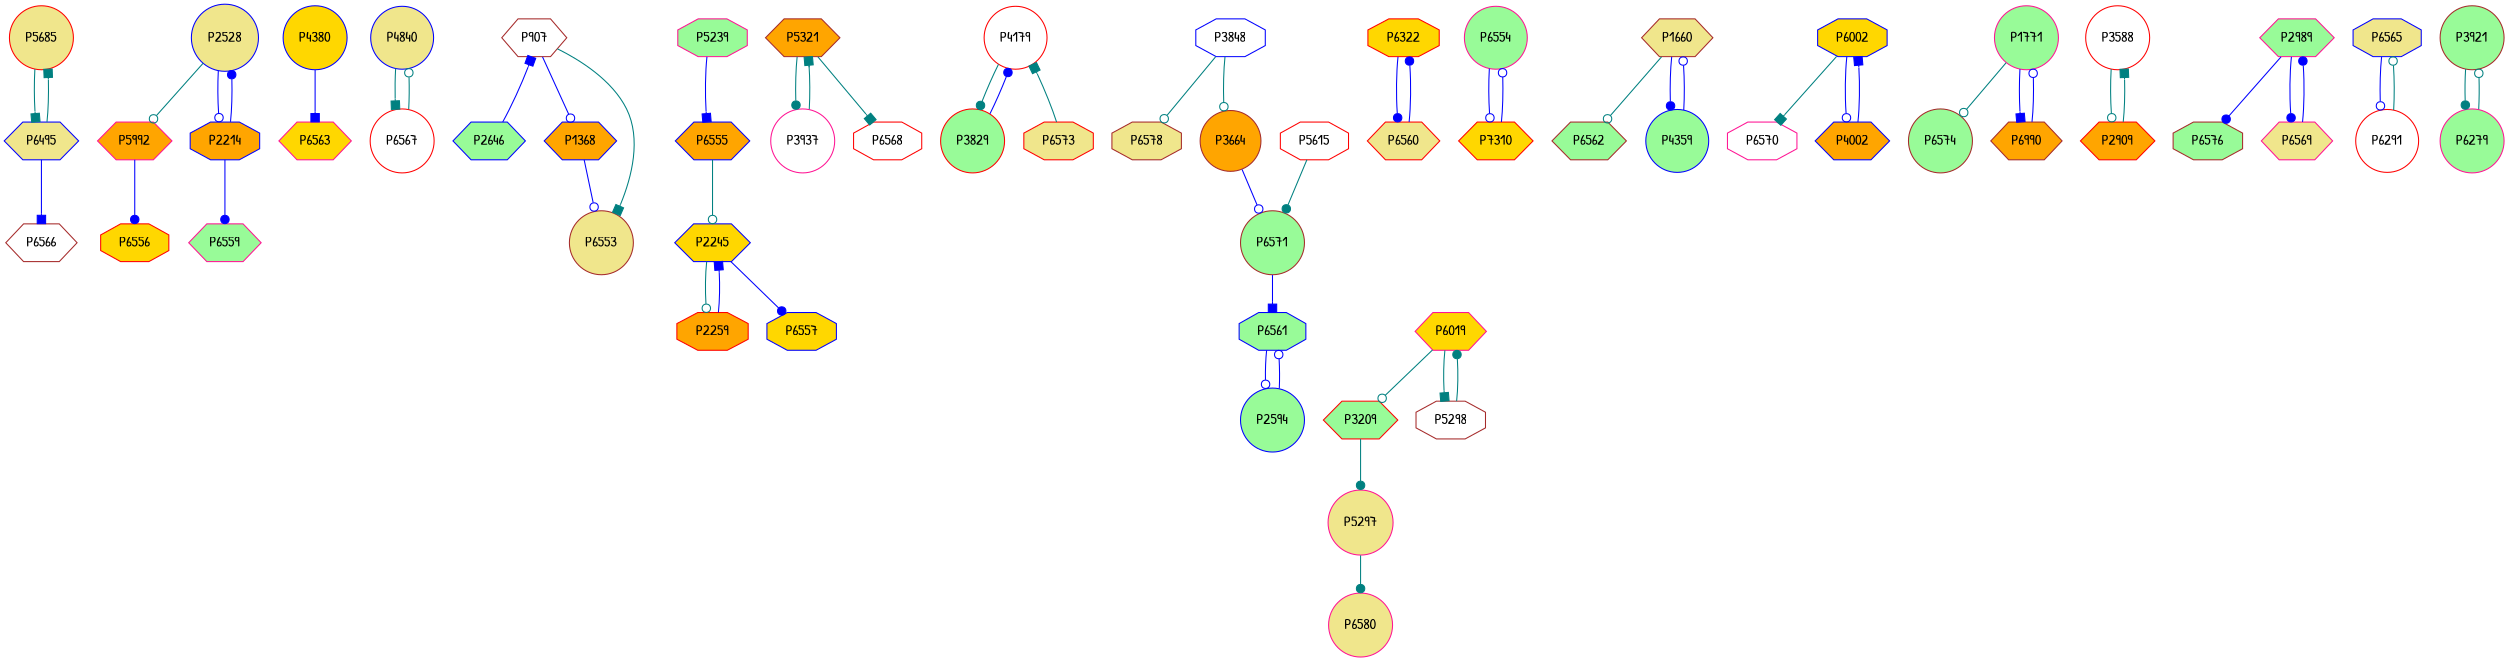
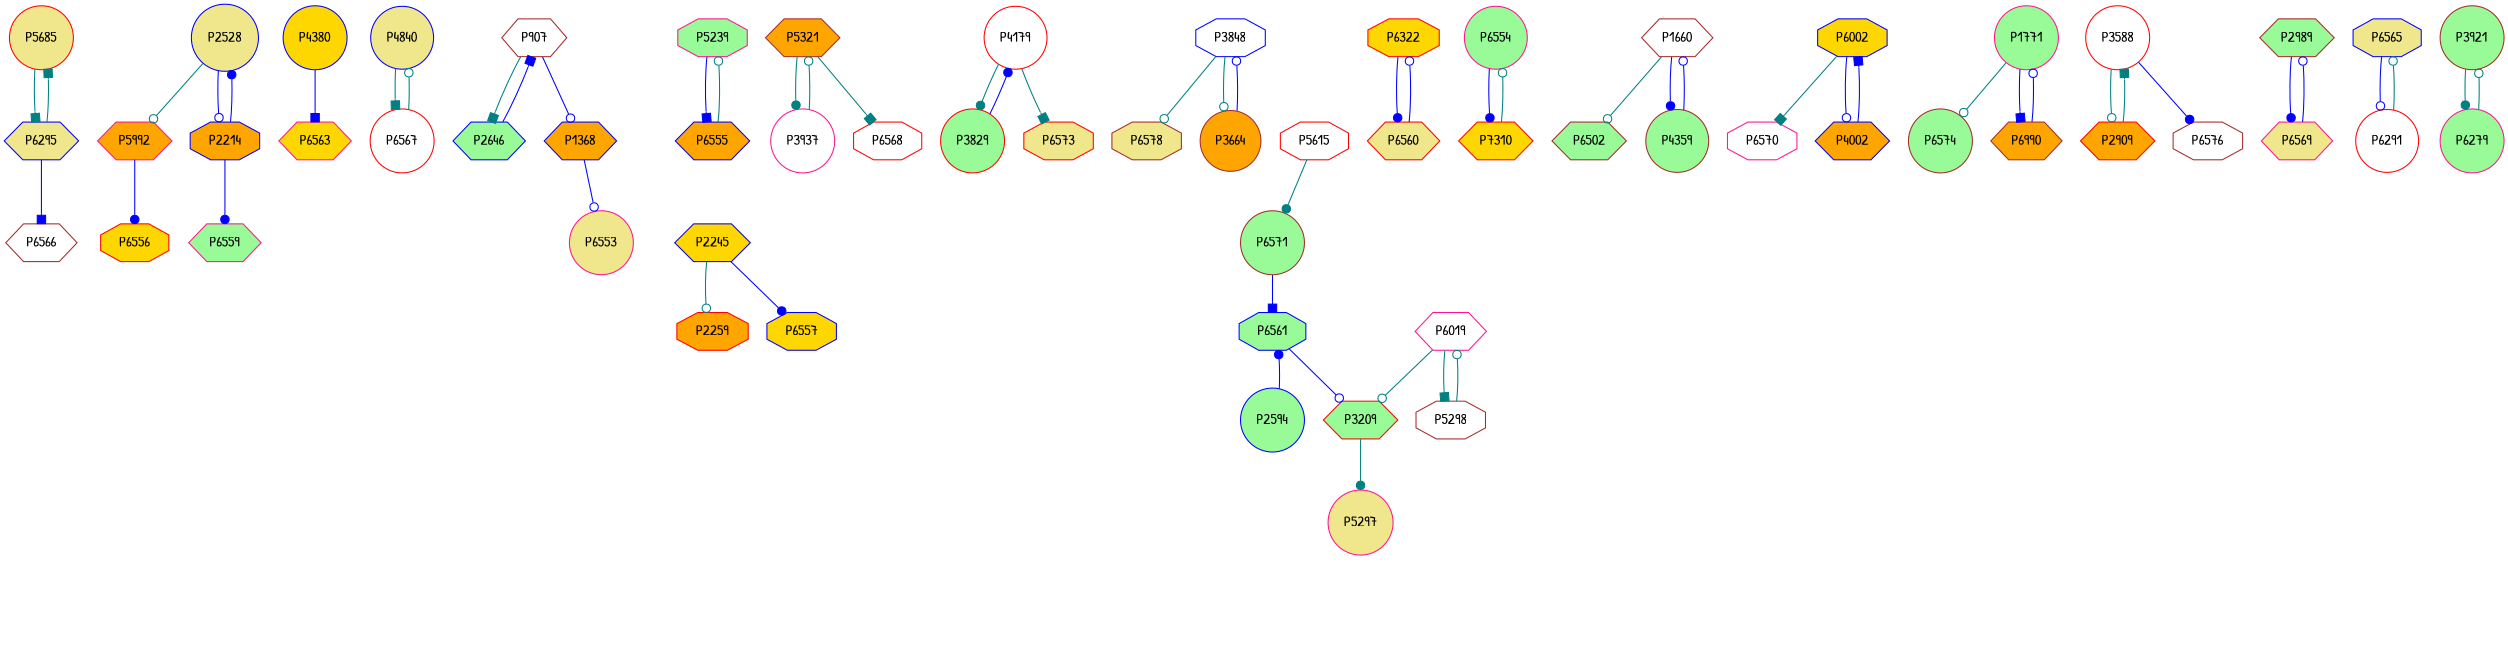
node "P1660": fillcolor khaki -> white
node "P2989": color deeppink -> brown
edge "P2989" -> "P6576": now "P3588" -> "P6576"
edge "P3937" -> "P5321": arrowhead box -> odot
edge "P6554" -> "P7310": arrowhead odot -> dot
edge "P6560" -> "P6322": arrowhead dot -> odot
edge "P6569" -> "P2989": arrowhead dot -> odot
edge "P6573" -> "P4179": reversed
edge "P7310" -> "P6554": color blue -> teal
edge "P907" -> "P6553": now "P907" -> "P2646"
node "P6495": label "P6495" -> "P6295"
node "P6562": label "P6562" -> "P6502"
node "P4359": color blue -> brown
node "P6576": fillcolor palegreen -> white
edge "P6555" -> "P2245": now "P6555" -> "P5239"
edge "P3664" -> "P6571": now "P3664" -> "P3848"
node "P6553": color brown -> deeppink
edge "P2259" -> "P2245": removed
node "P6019": fillcolor gold -> white
edge "P6561" -> "P2594": now "P6561" -> "P3209"
edge "P2594" -> "P6561": arrowhead odot -> dot
edge "P5298" -> "P6019": arrowhead dot -> odot
node "P6580": removed
